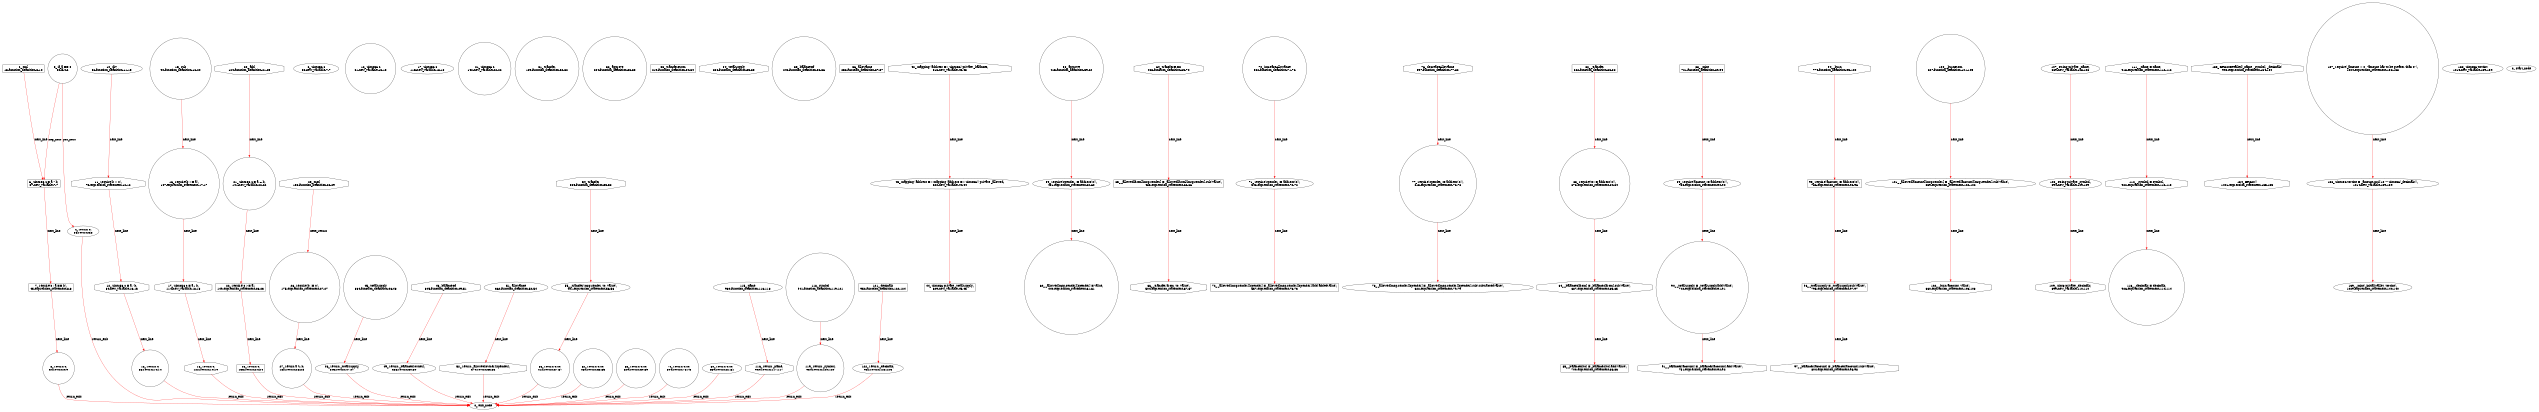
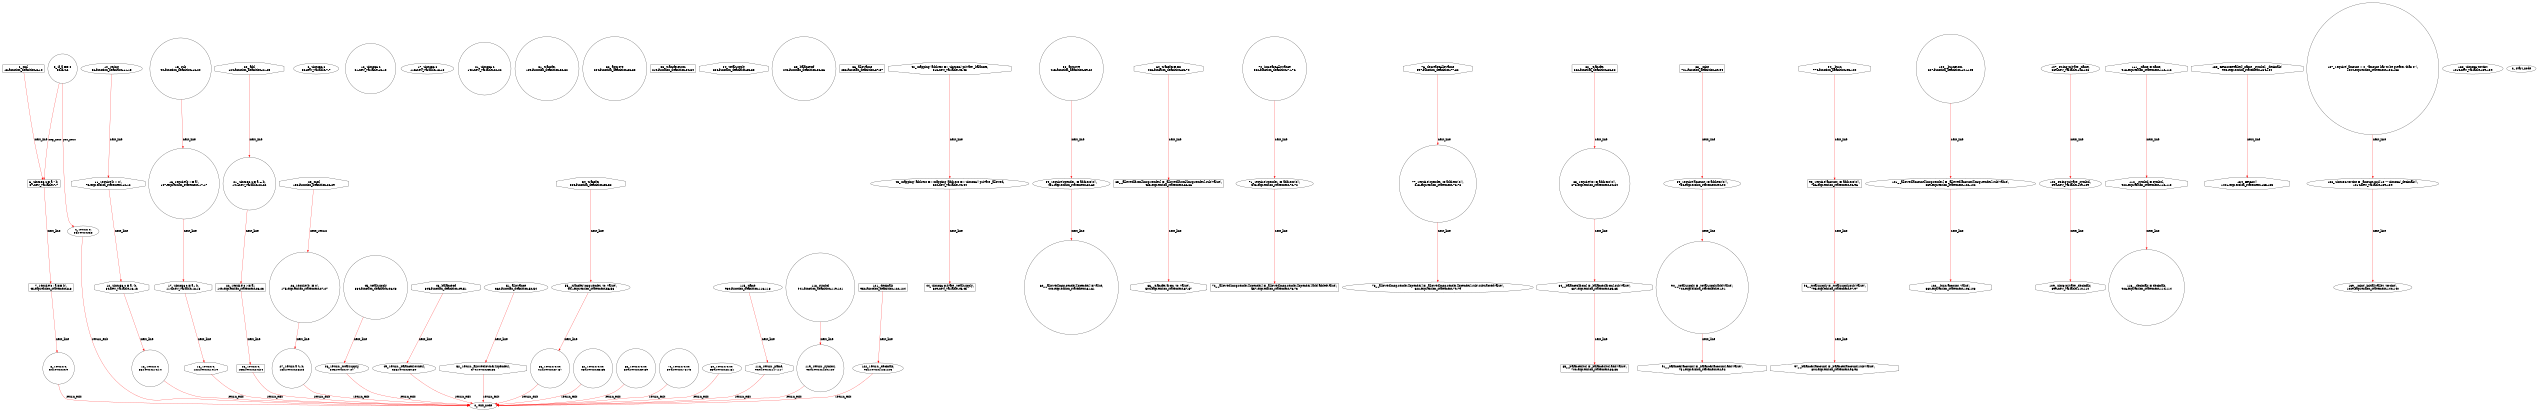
node "10_ div 56-function_definition-11-15": label "10_ div 56-function_definition-11-15" -> "10_ string 56-function_definition-11-15"
